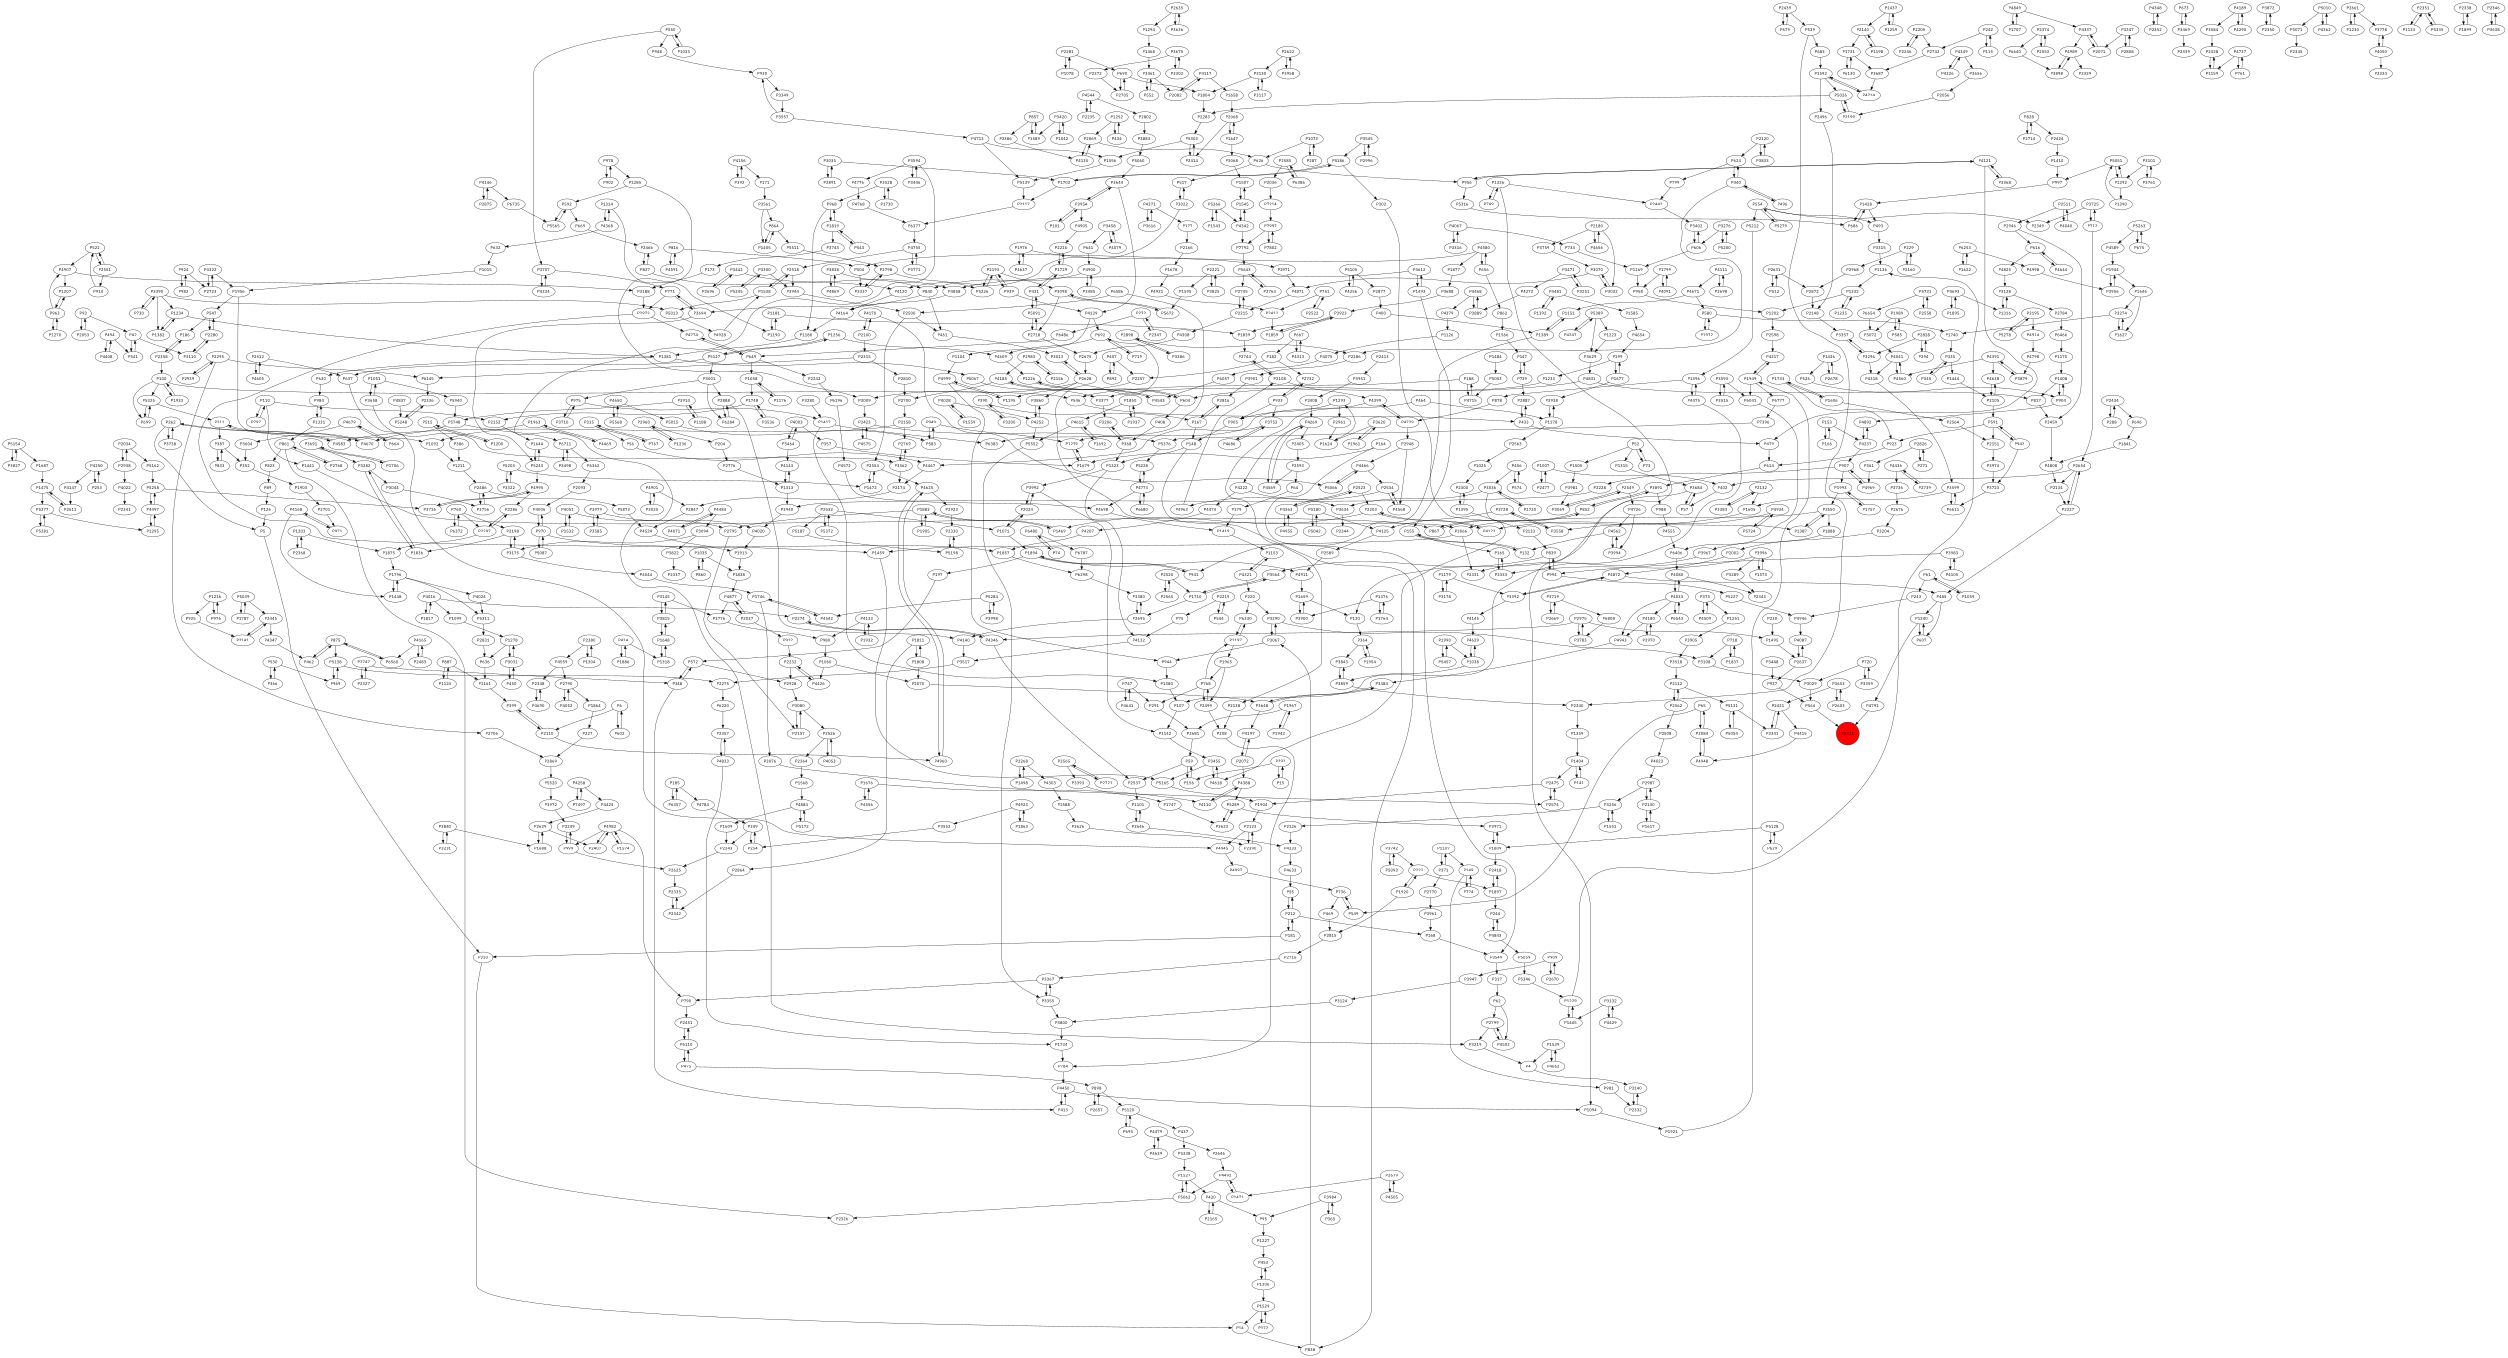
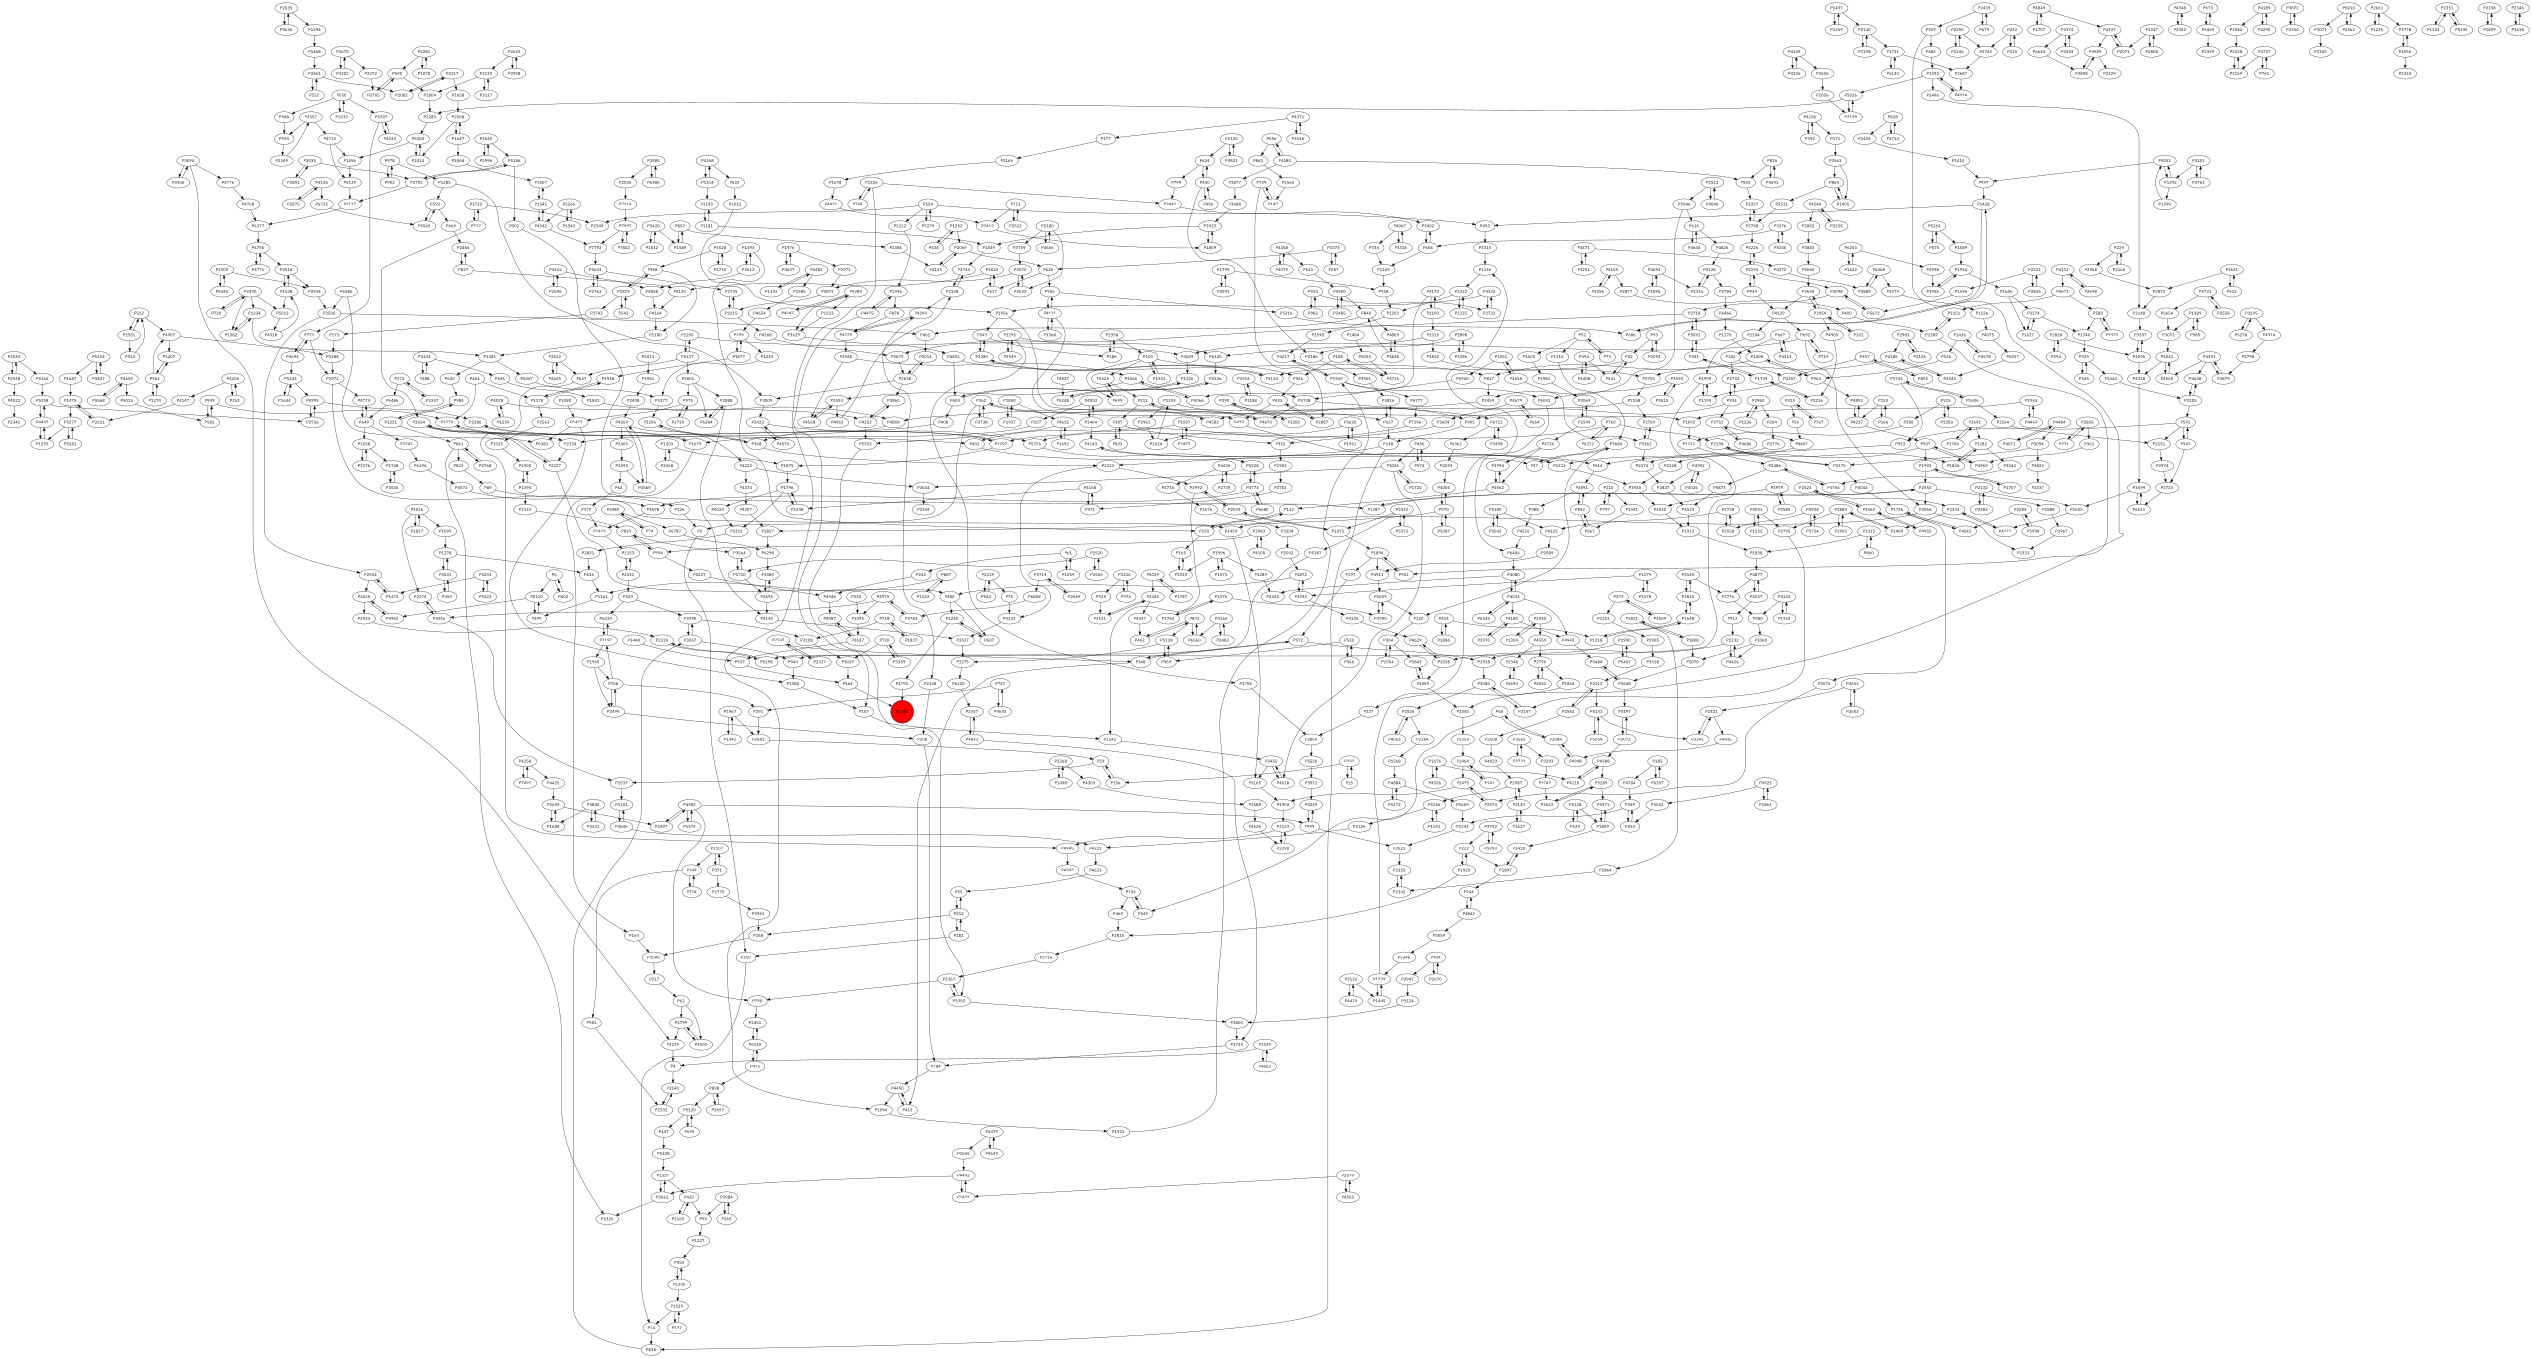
edge "P840" -> "P3694": now "P840" -> "P4869"
node "P2152": removed
edge "P164" -> "P1679": reversed
